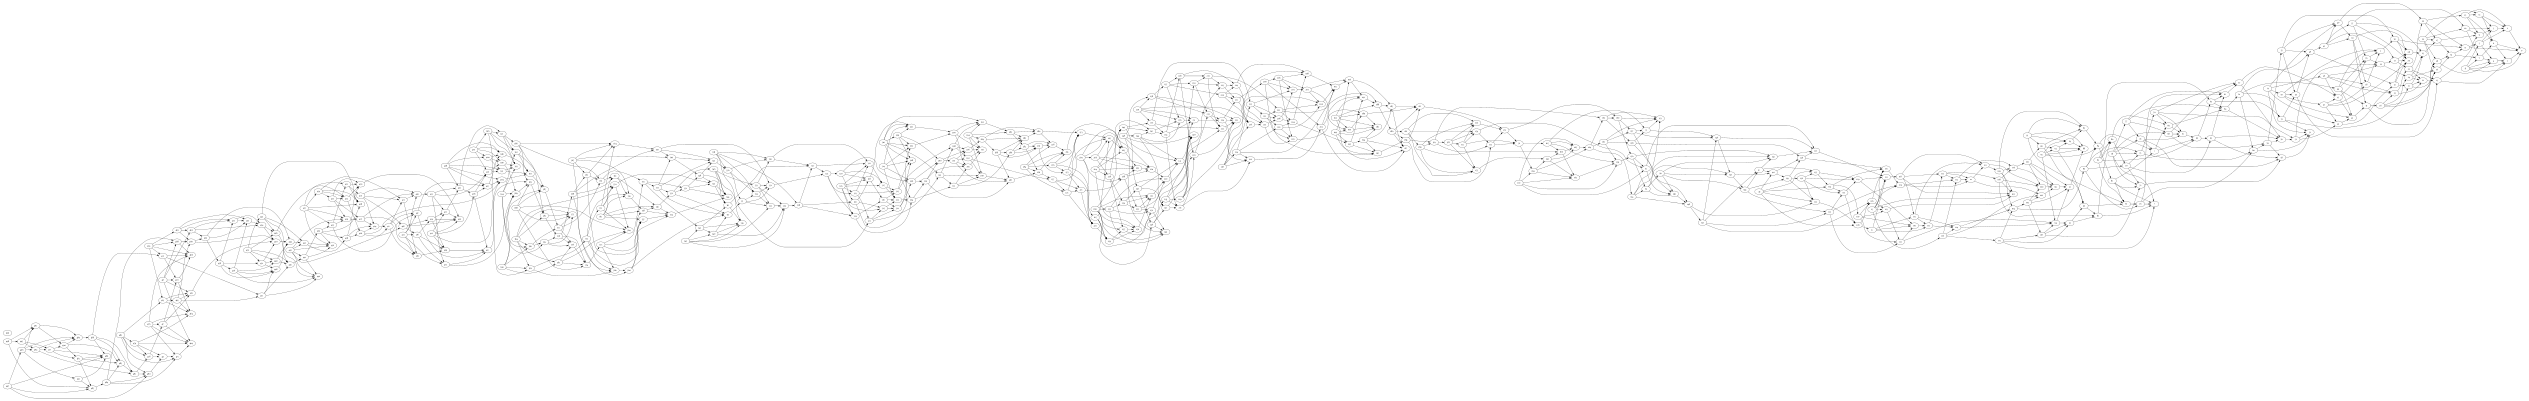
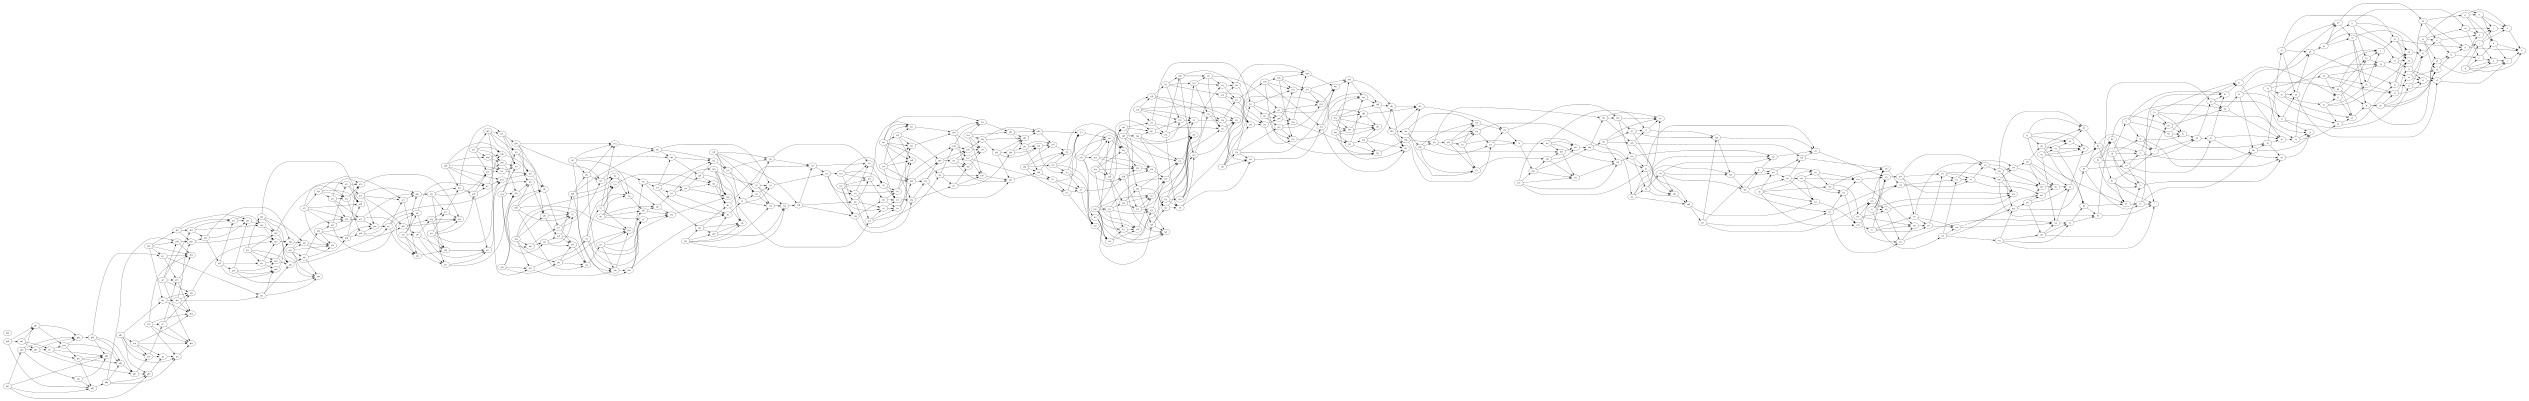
edge "78" -> "68": removed
edge "370" -> "369": now "366" -> "369"
edge "390" -> "380": removed
